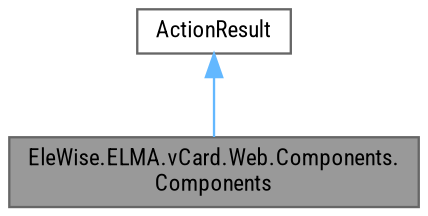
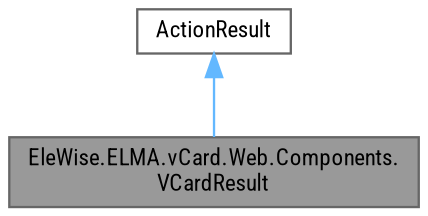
node "EleWise.ELMA.vCard.Web.Components. Components": label "EleWise.ELMA.vCard.Web.Components. Components" -> "EleWise.ELMA.vCard.Web.Components. VCardResult"
